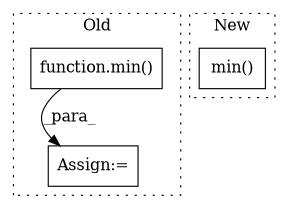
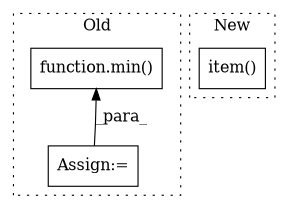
node "min()": label "min()" -> "item()"
edge "function.min()" -> "Assign:=": reversed
